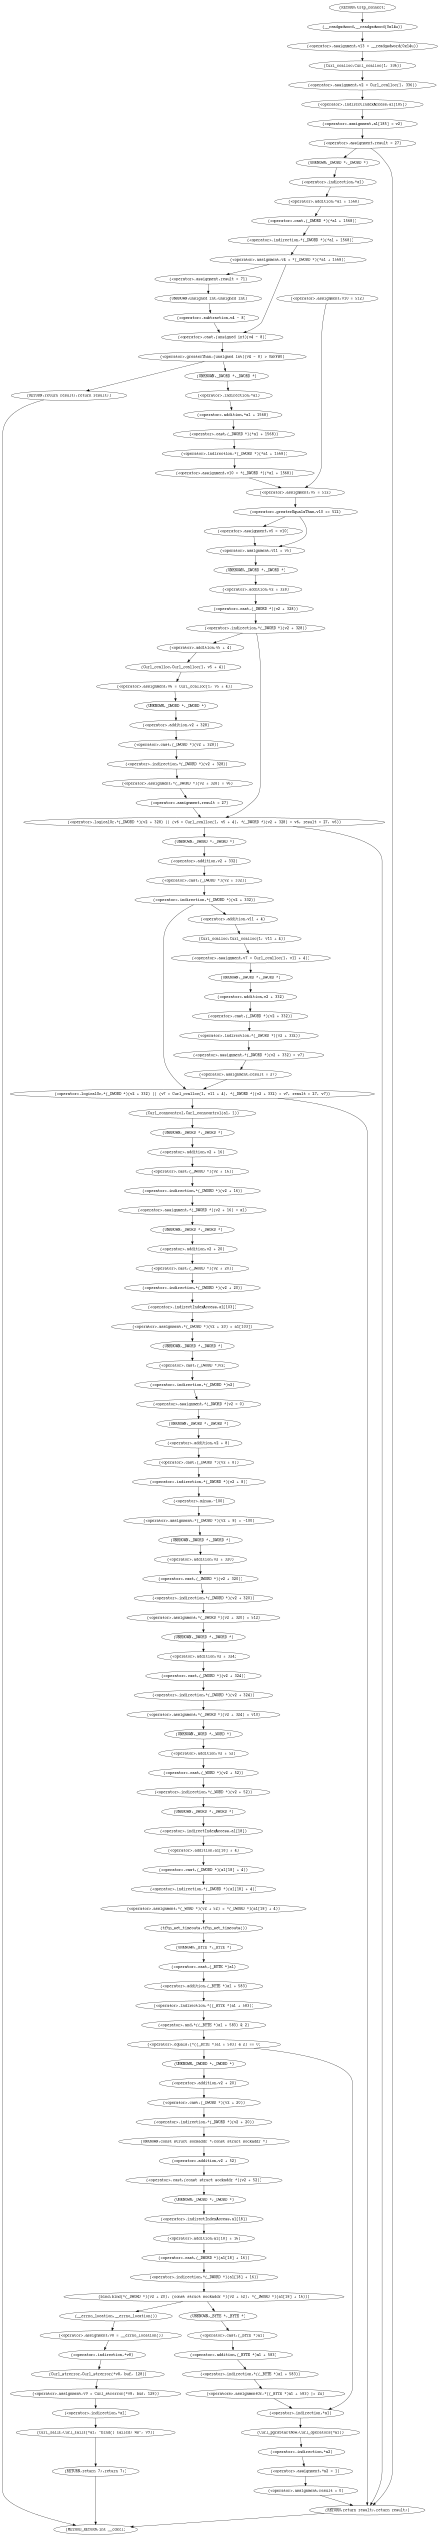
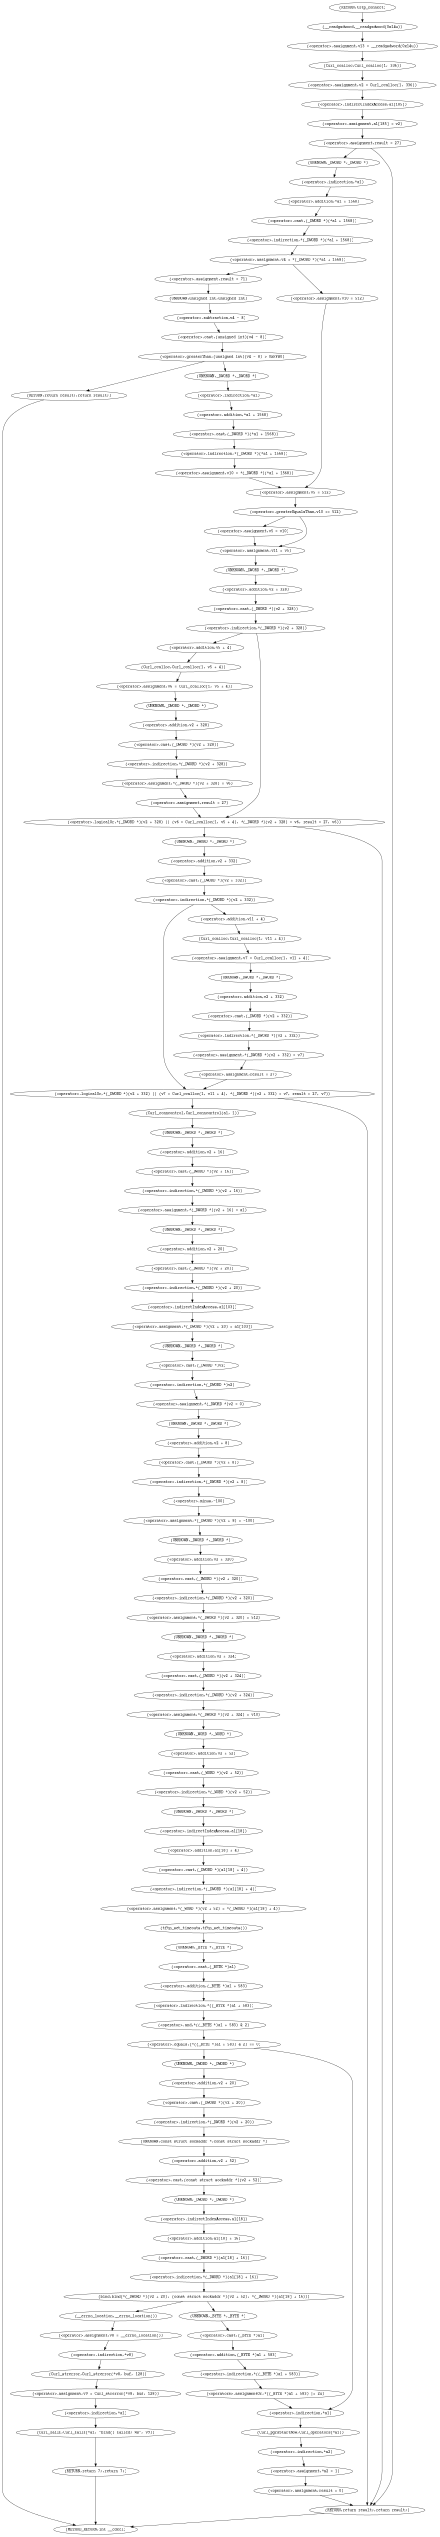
edge "(<operator>.assignment,v4 = *(_DWORD *)(*a1 + 1568))" -> "(<operator>.cast,(unsigned int)(v4 - 8))": now "(<operator>.assignment,v4 = *(_DWORD *)(*a1 + 1568))" -> "(<operator>.assignment,v10 = 512)"
